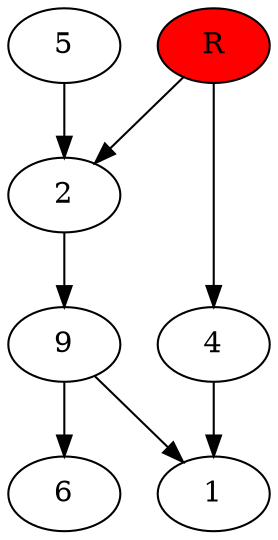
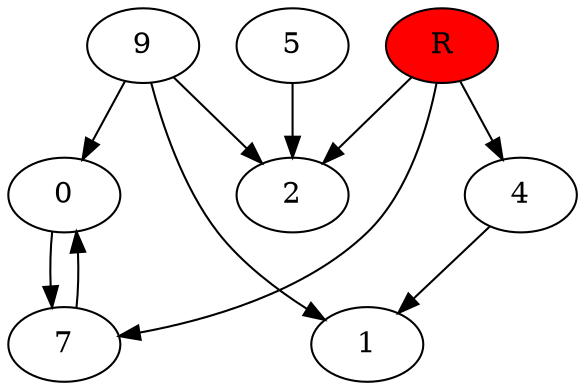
edge "2" -> "9": reversed
node "7": added
node "6": label "6" -> "0"
